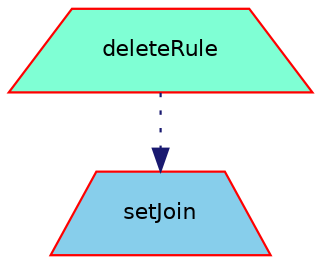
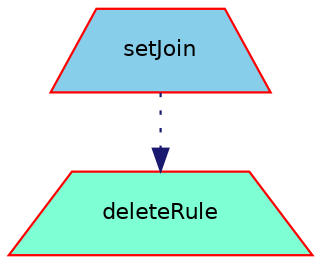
edge "deleteRule" -> "setJoin": reversed
